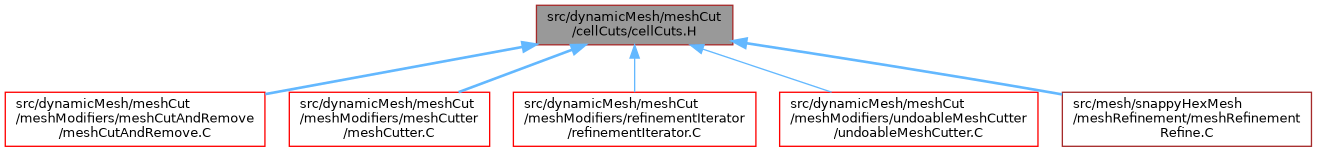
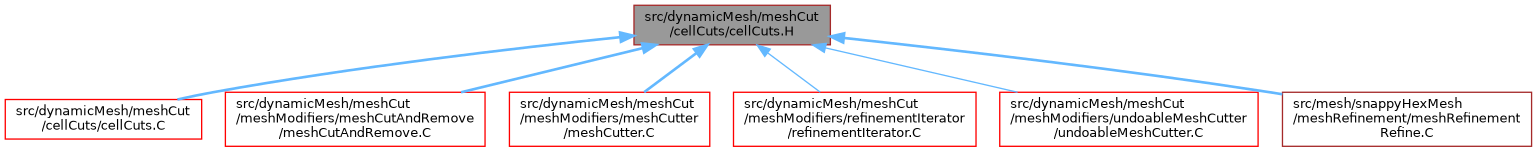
node "src/dynamicMesh/meshCut /cellCuts/cellCuts.C": added
